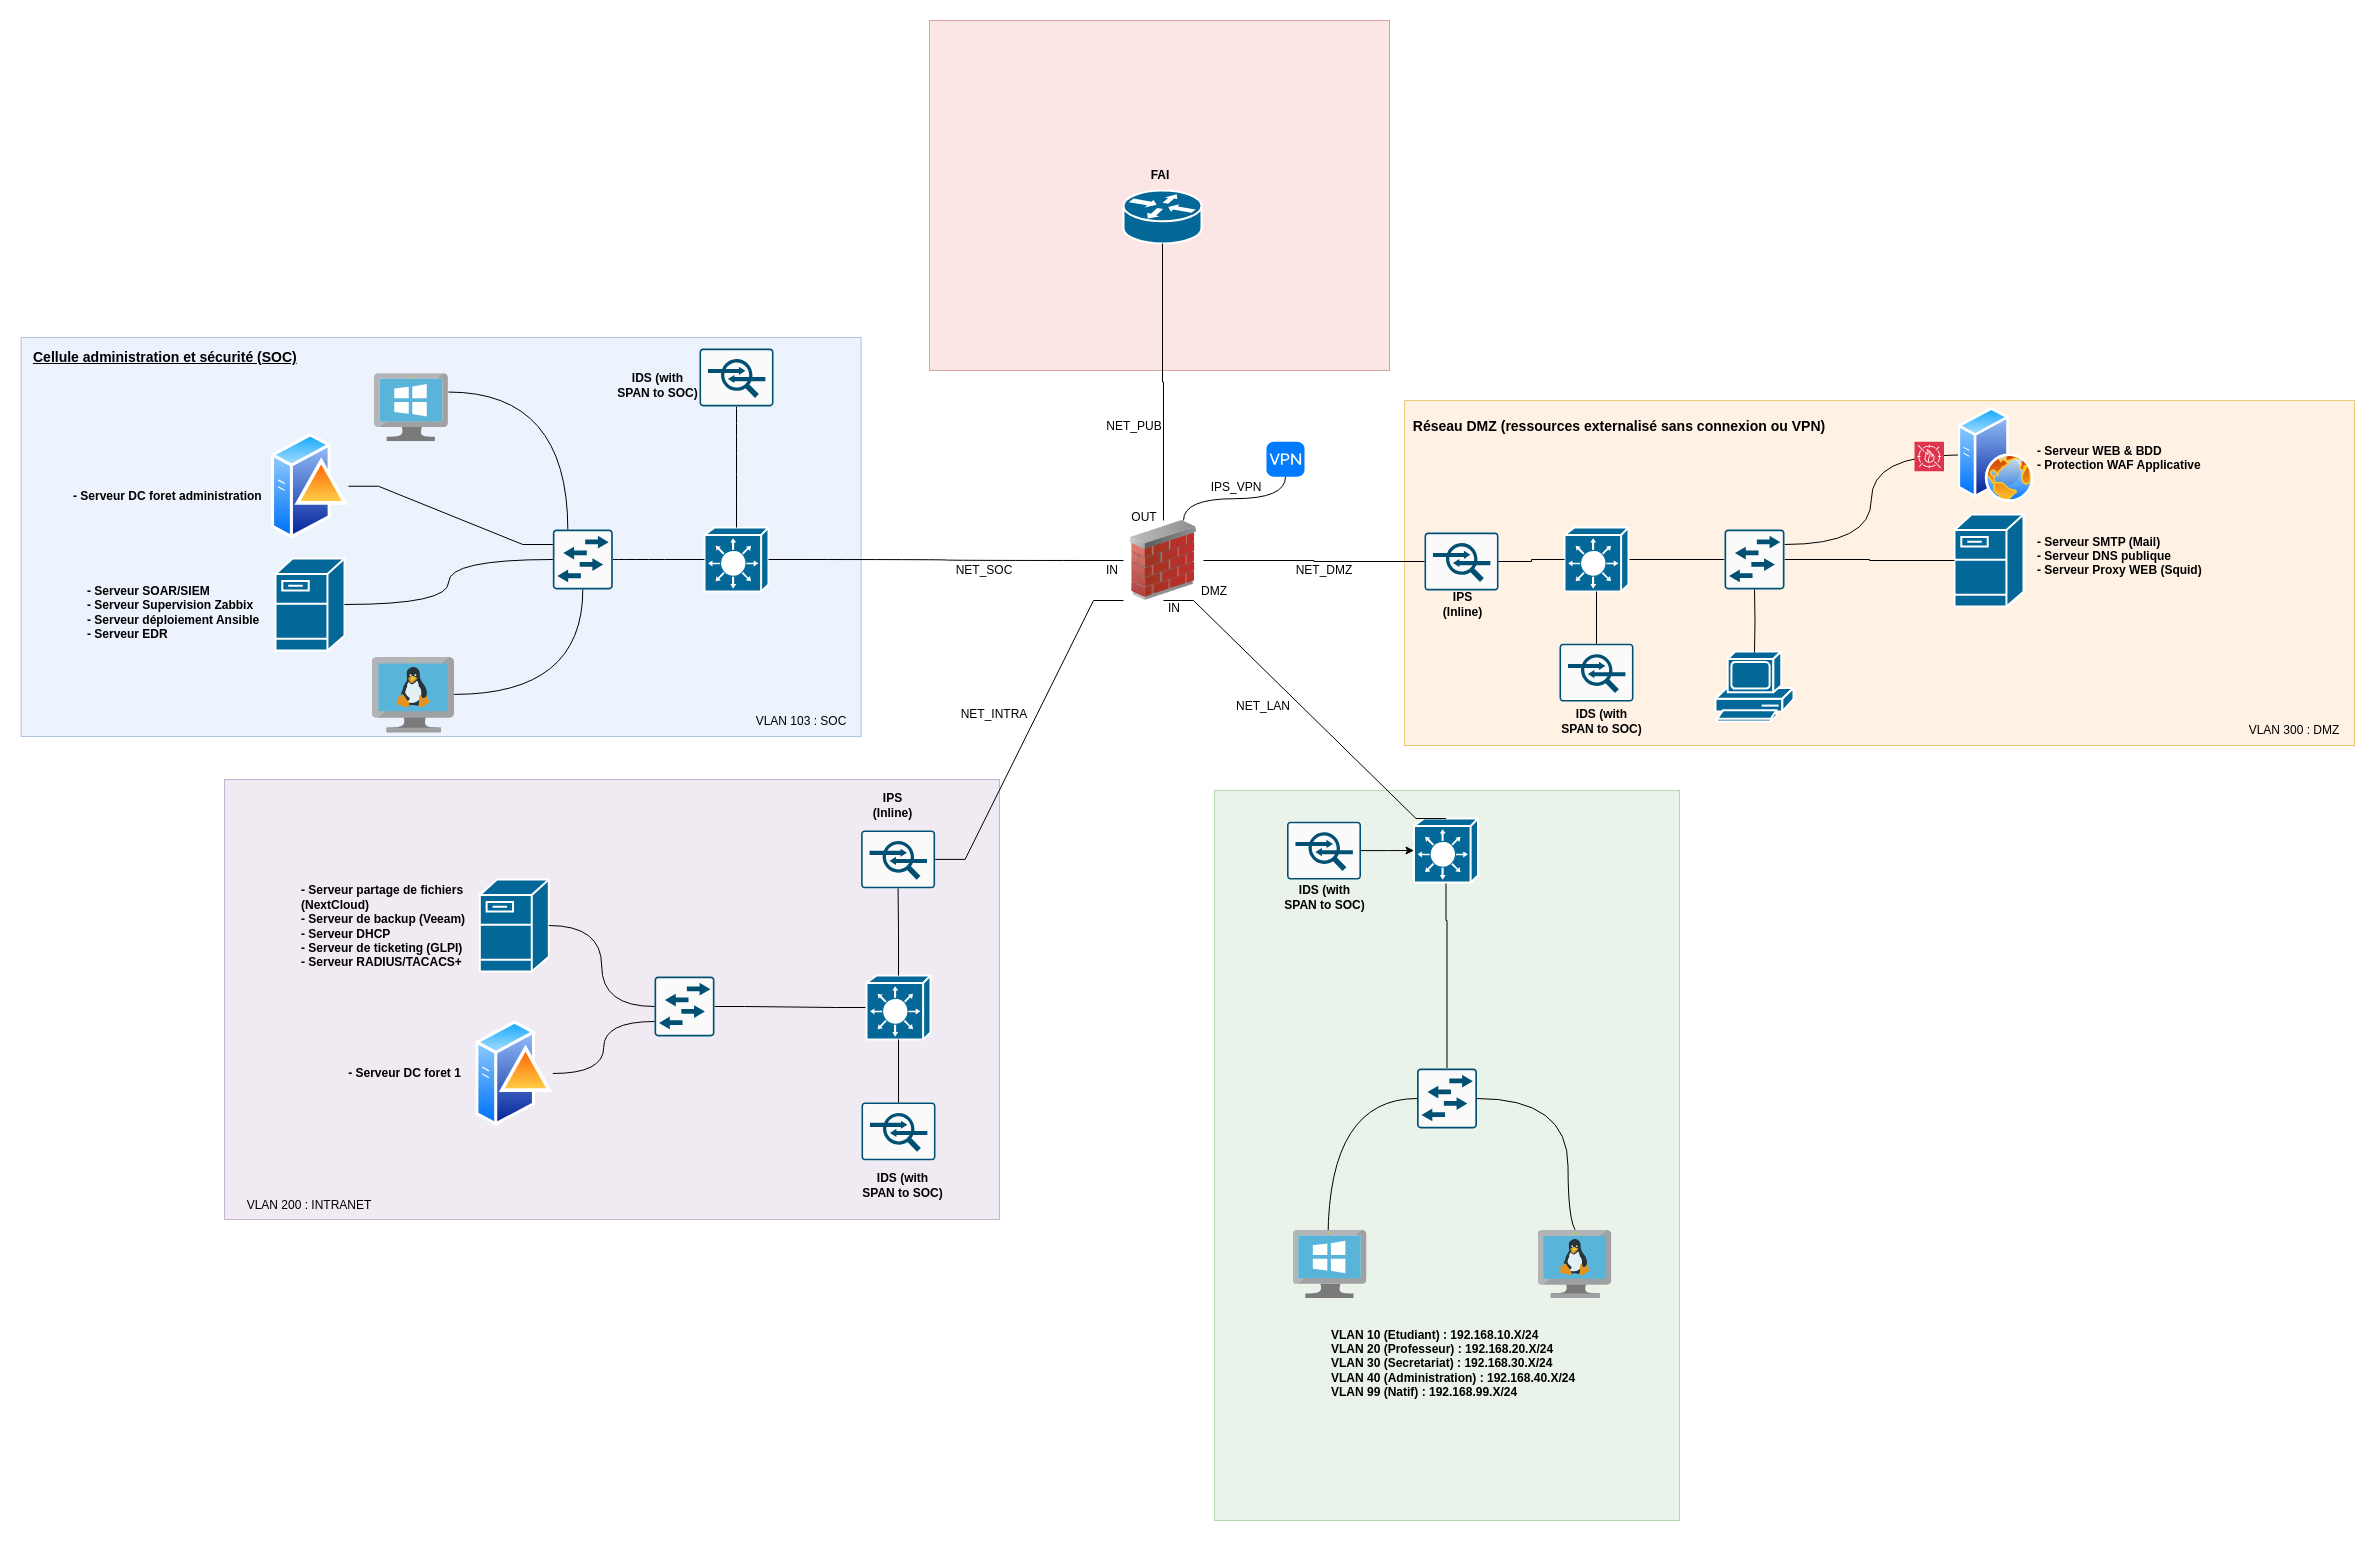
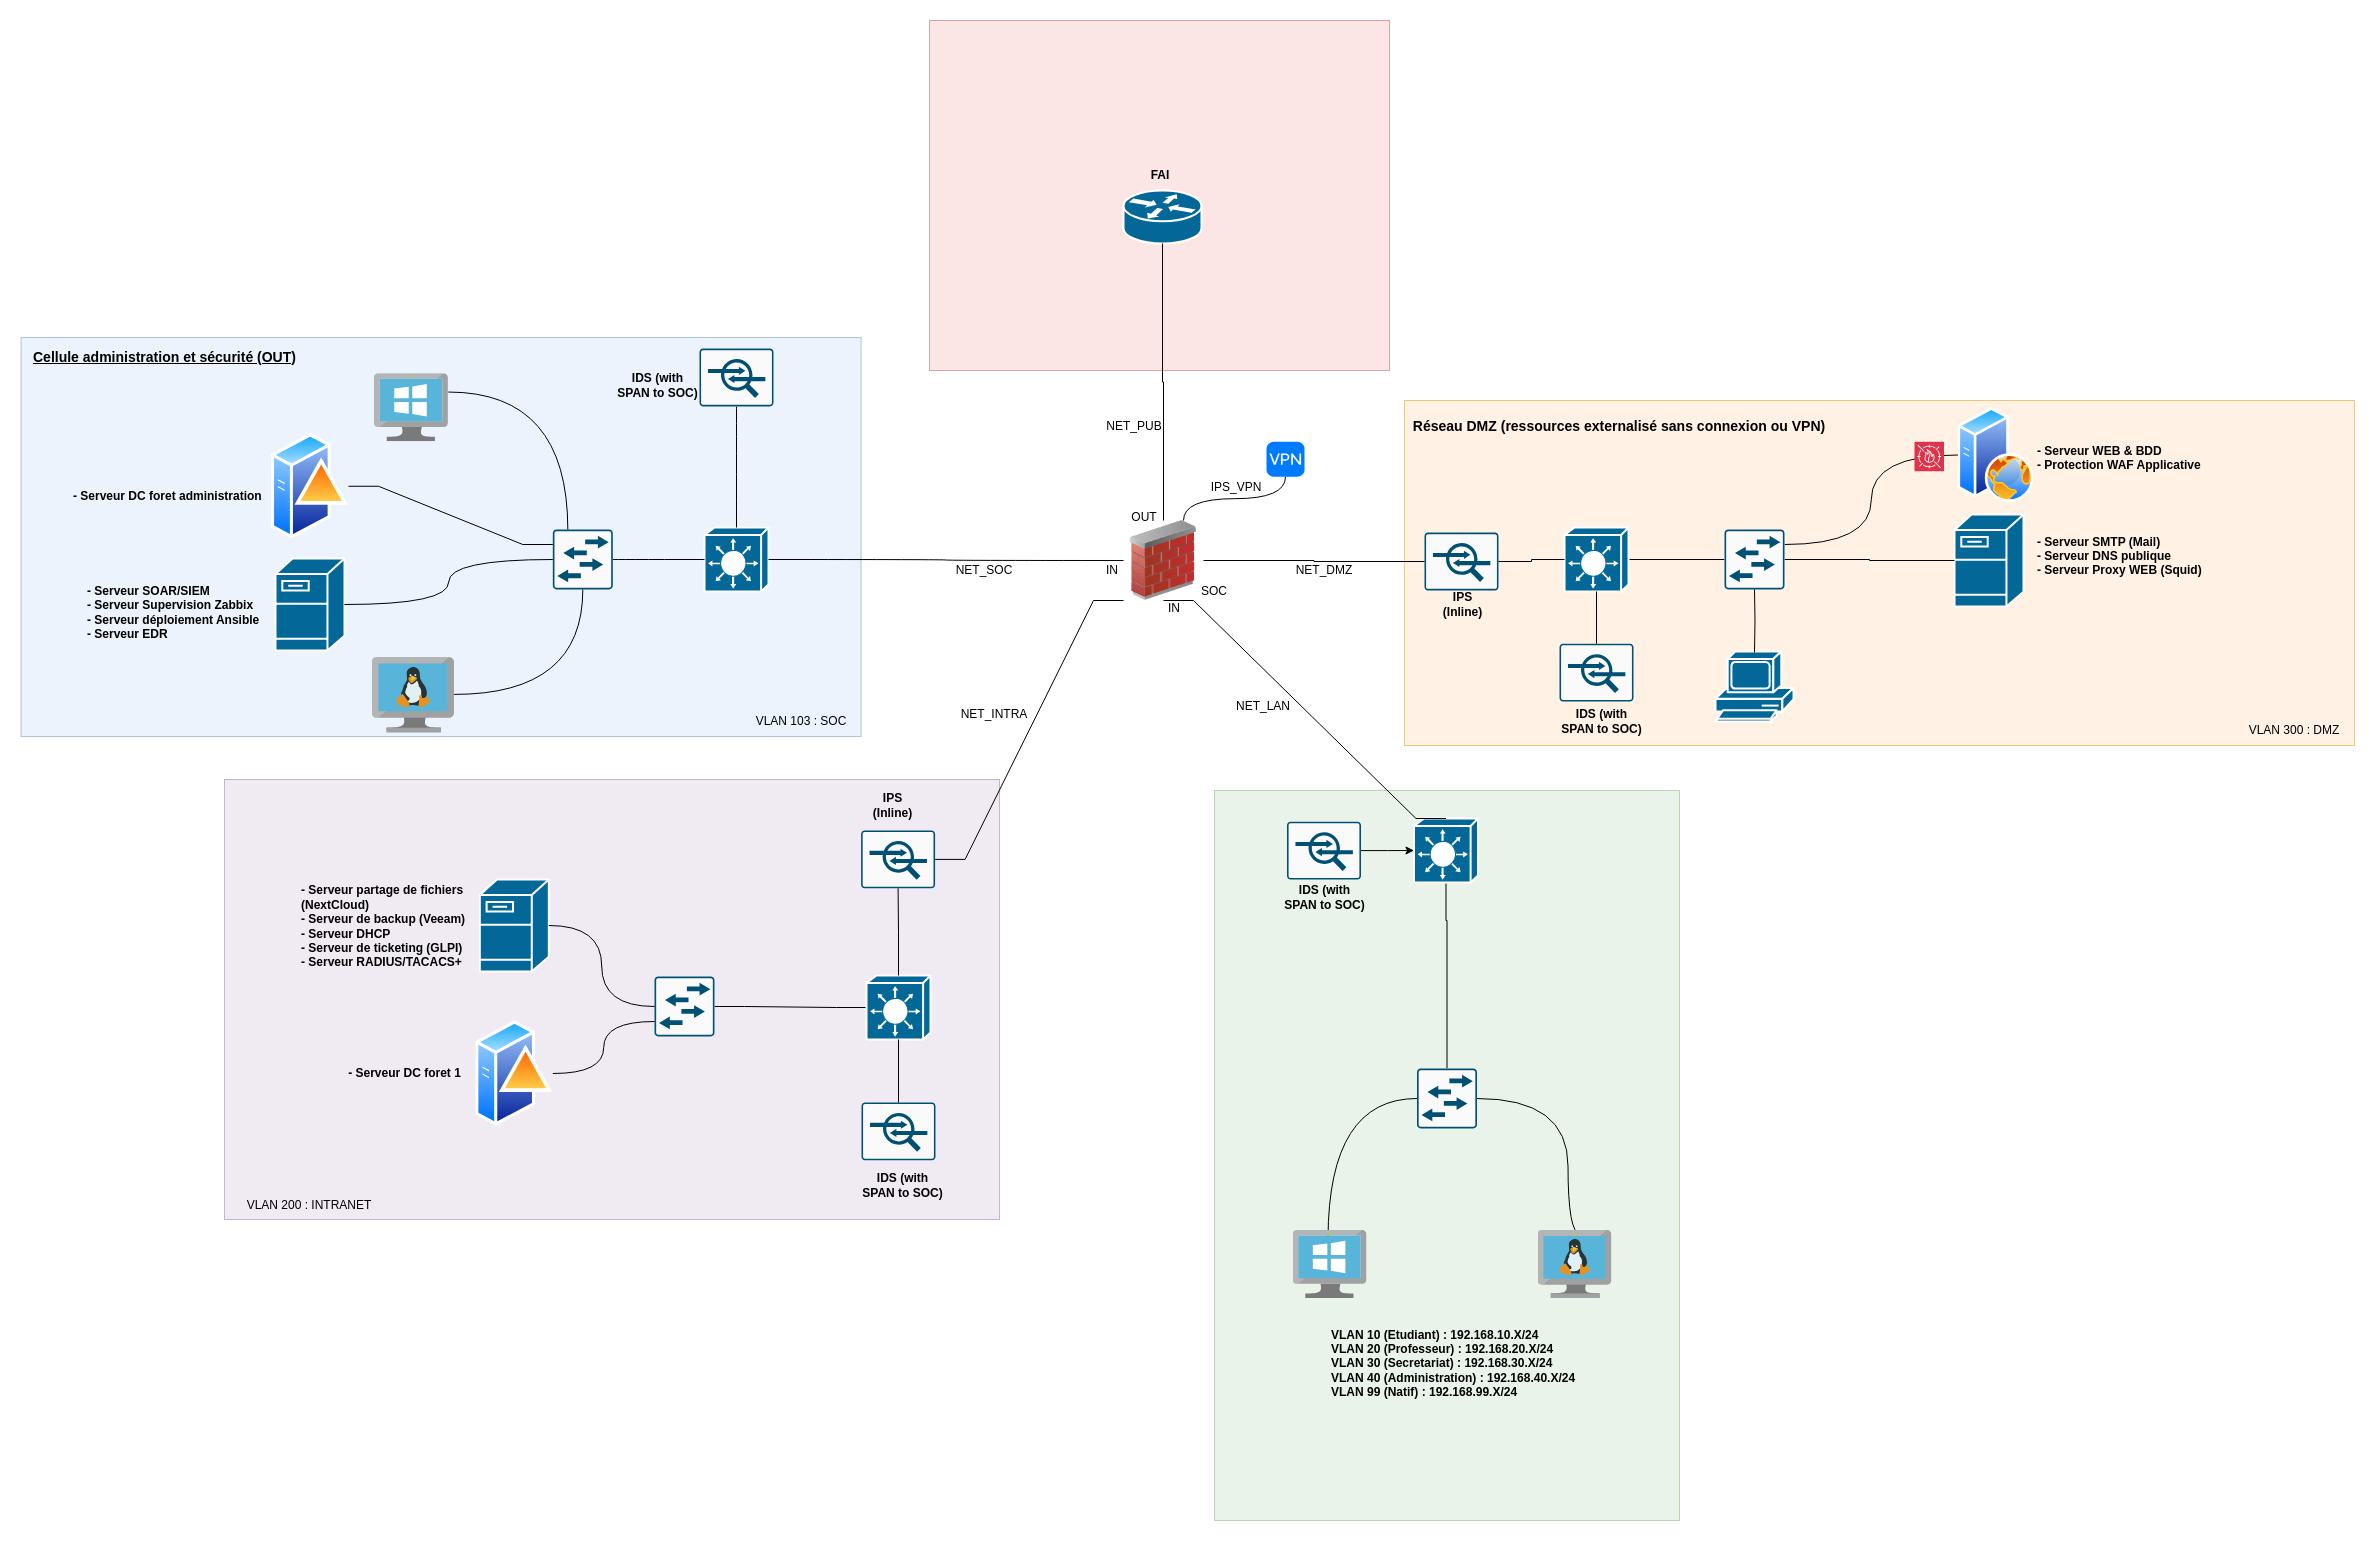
node "Cellule administration et sécurité (SOC)": label "Cellule administration et sécurité (SOC)" -> "Cellule administration et sécurité (OUT)"
node "DMZ": label "DMZ" -> "SOC"
